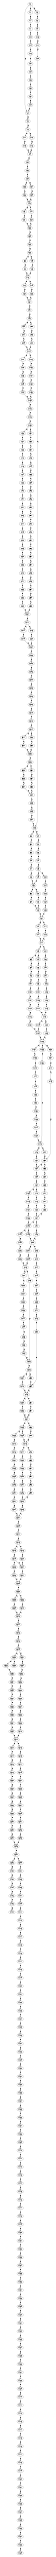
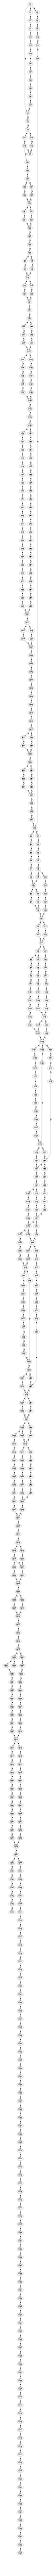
edge "S19" -> "S22": now "S15" -> "S22"
